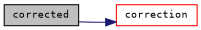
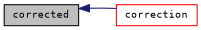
edge "corrected" -> "correction": reversed
